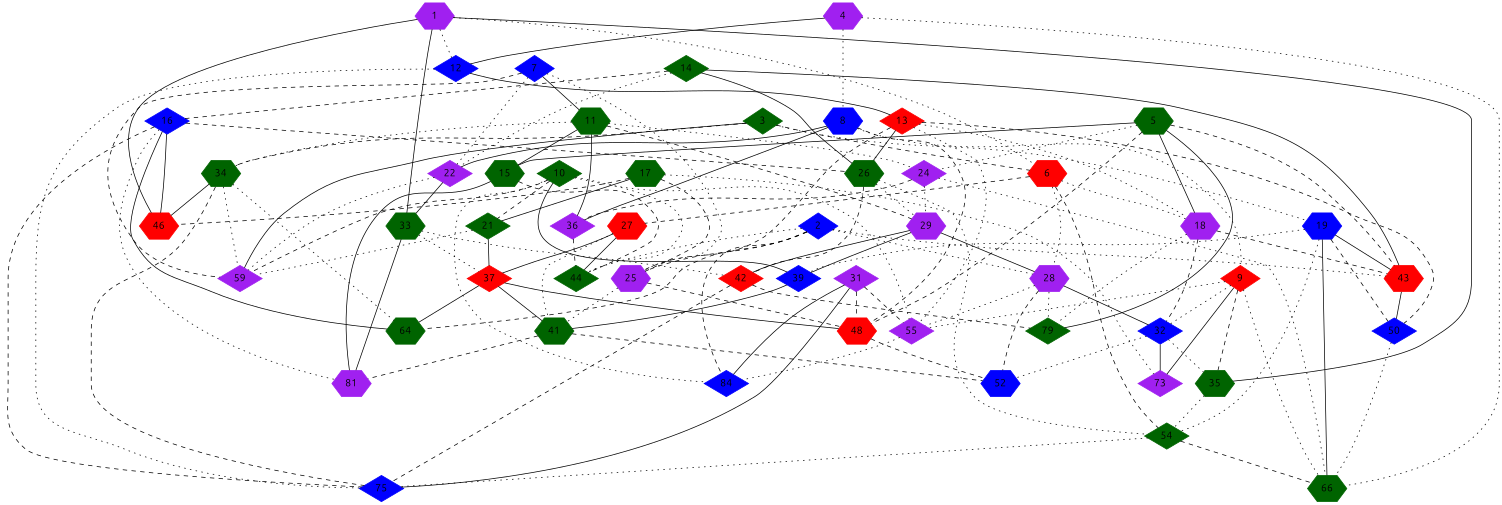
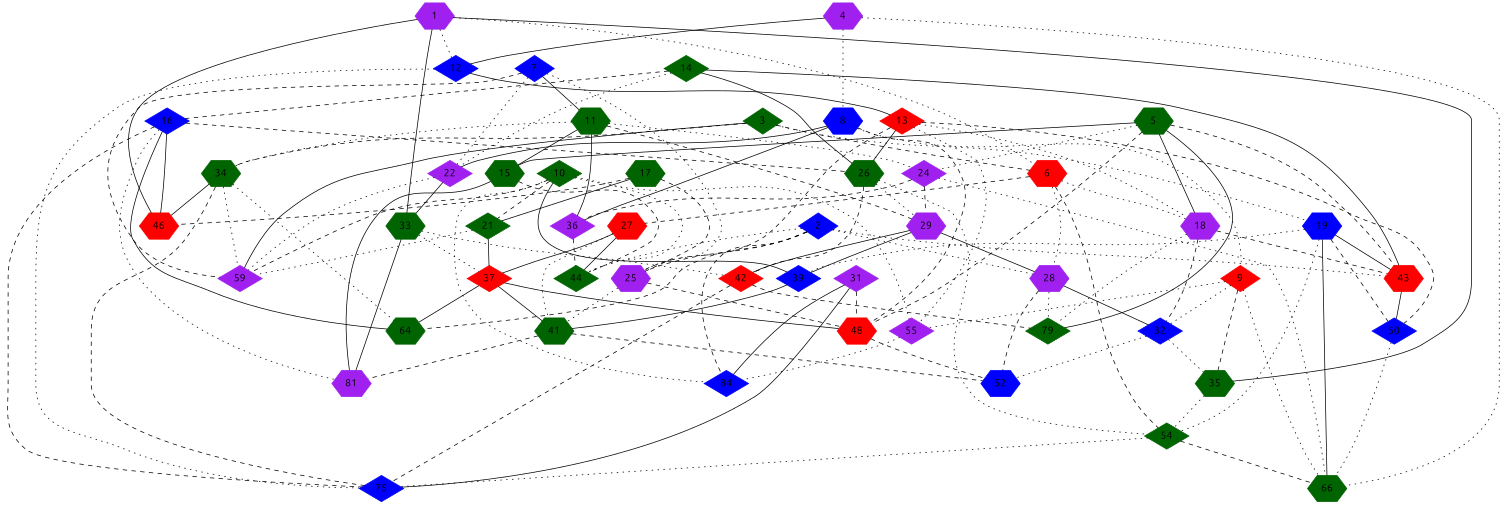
edge "24" -- "29": style dotted -> dashed
edge "31" -- "55": removed
edge "28" -- "55": removed
node "73": removed
